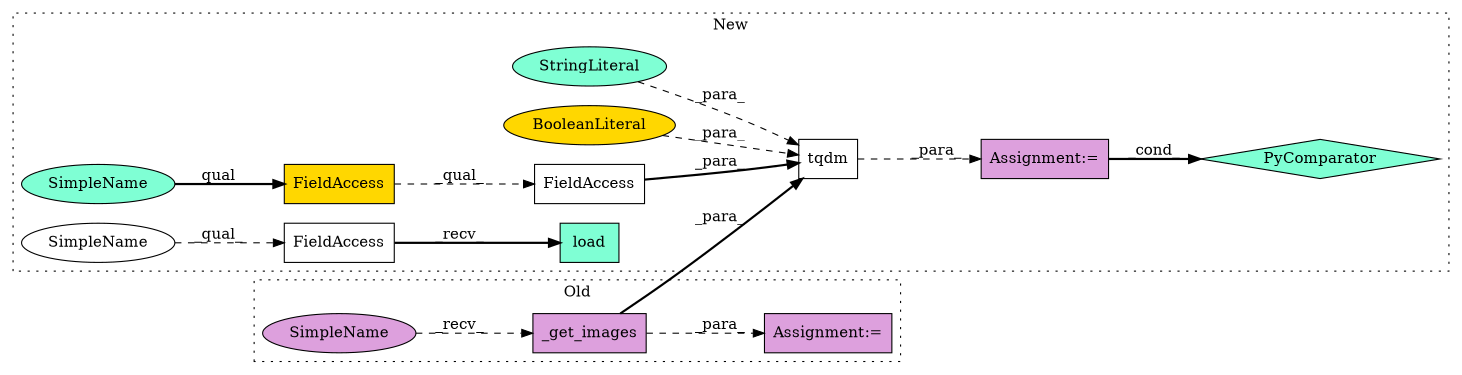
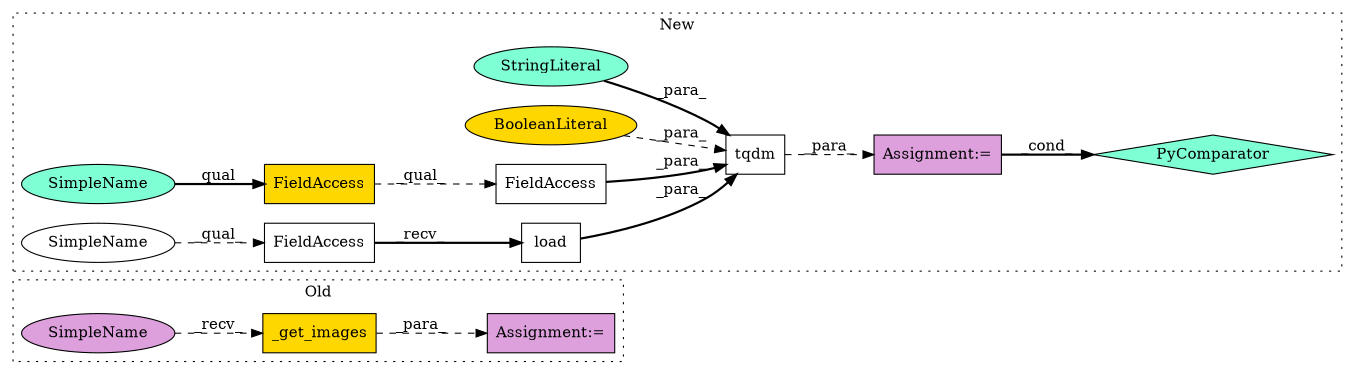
edge "StringLiteral" -> "tqdm": style dashed -> bold
node "load": fillcolor aquamarine -> white
edge "_get_images" -> "tqdm": now "load" -> "tqdm"
node "_get_images": fillcolor plum -> gold
